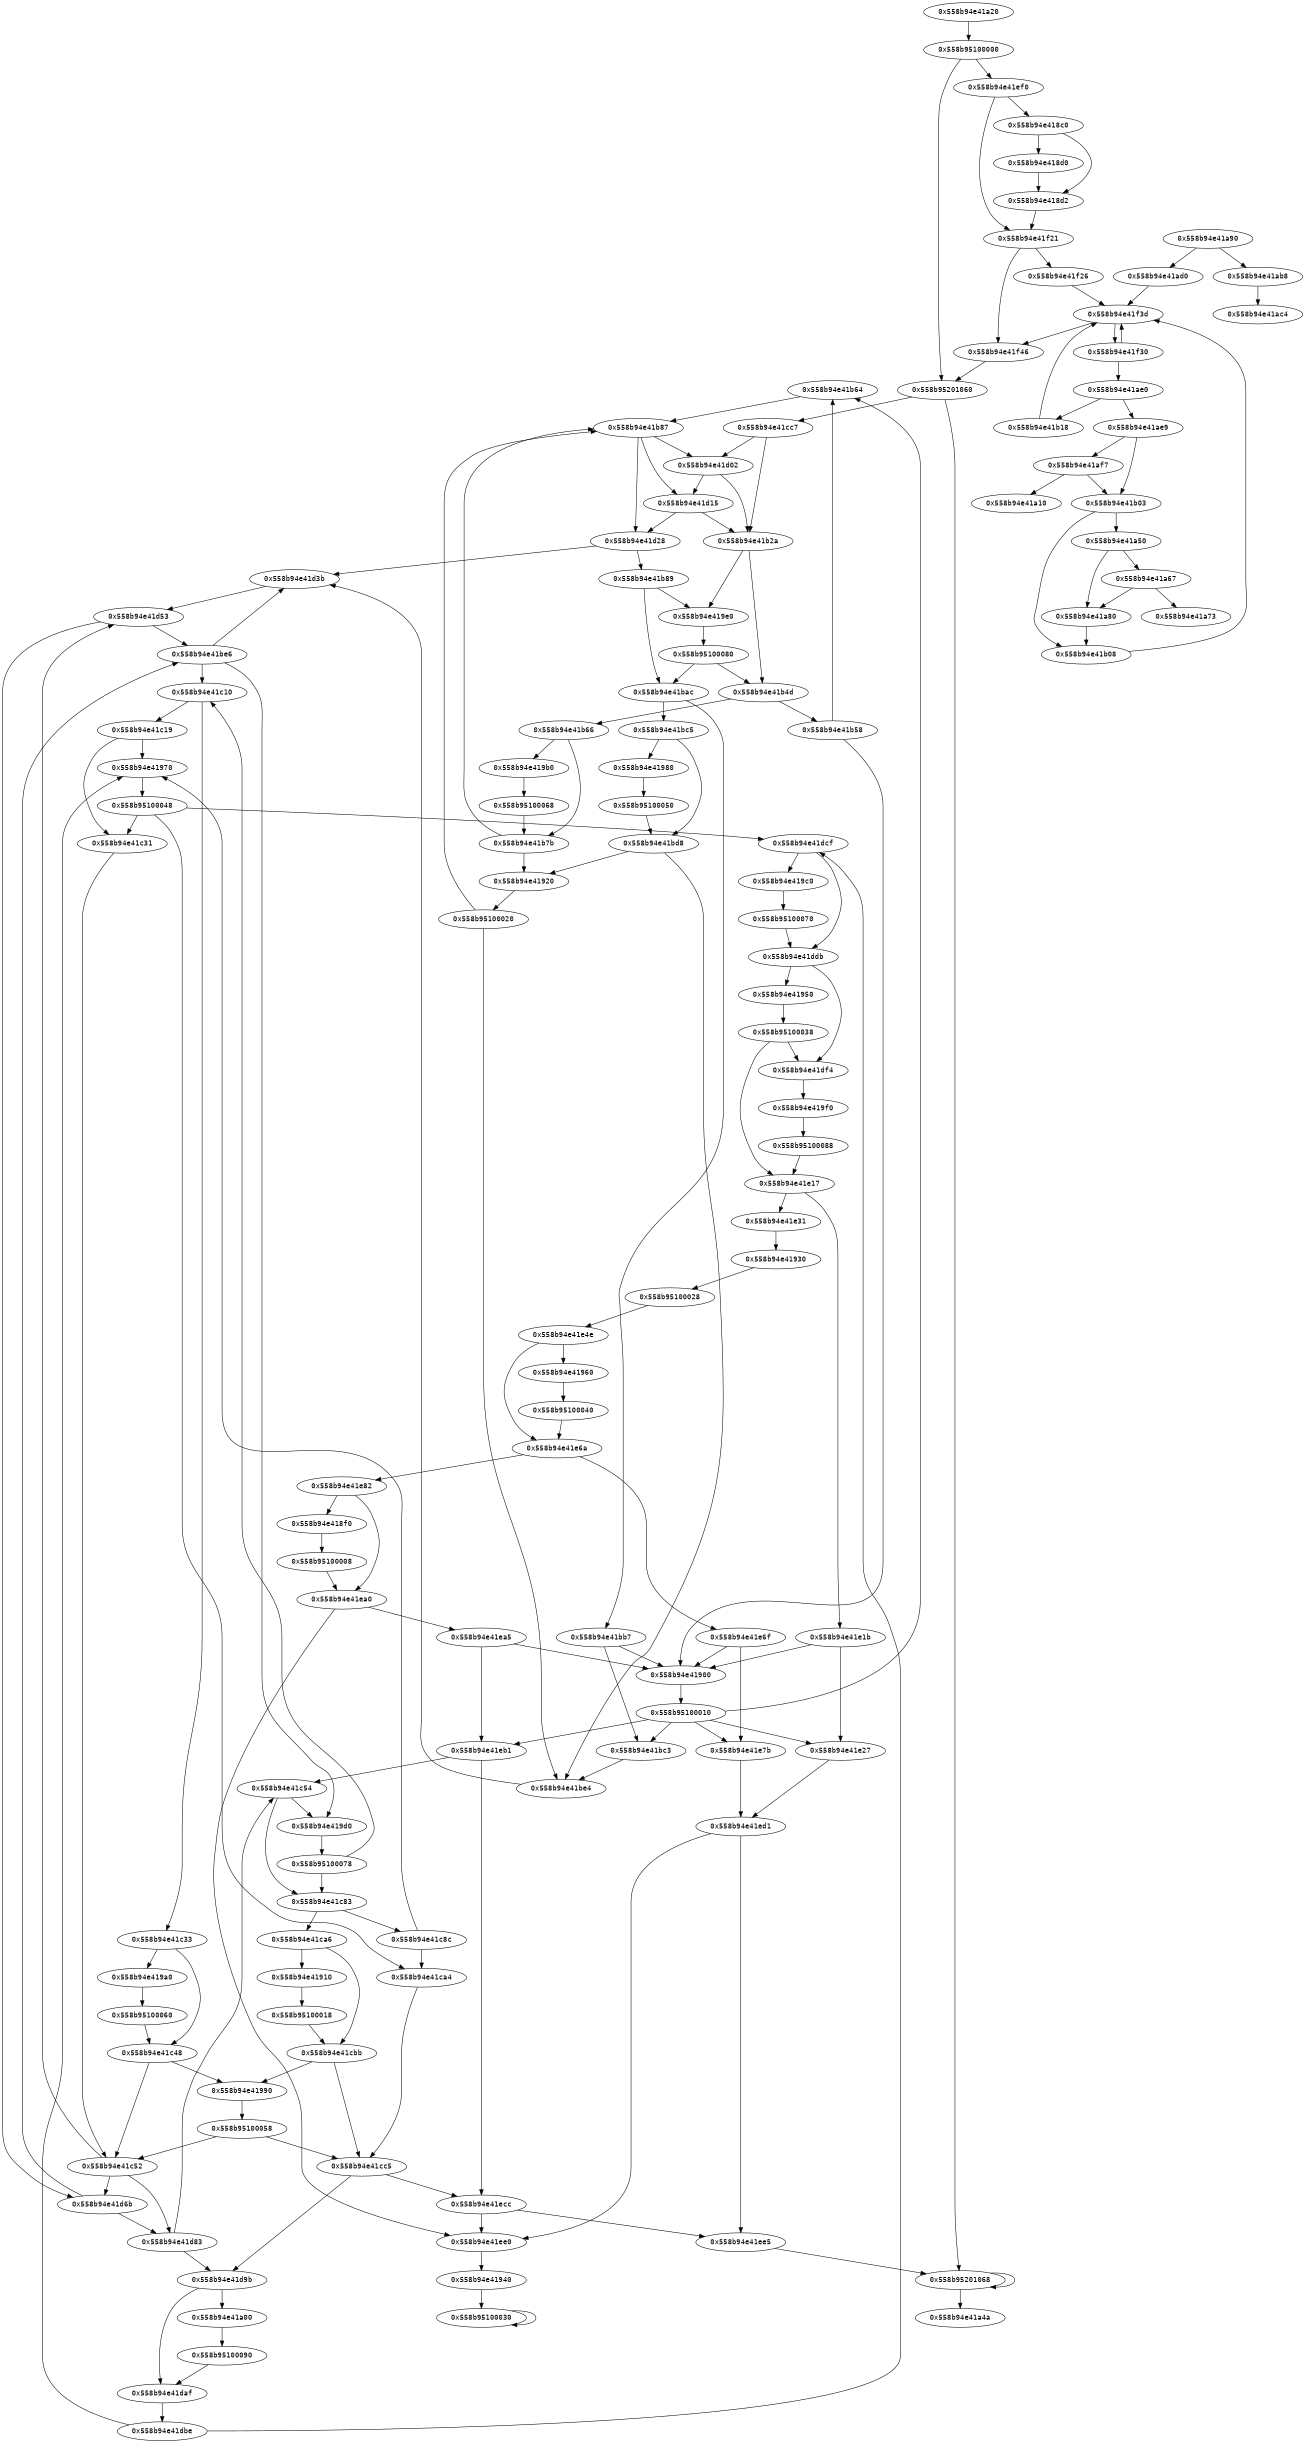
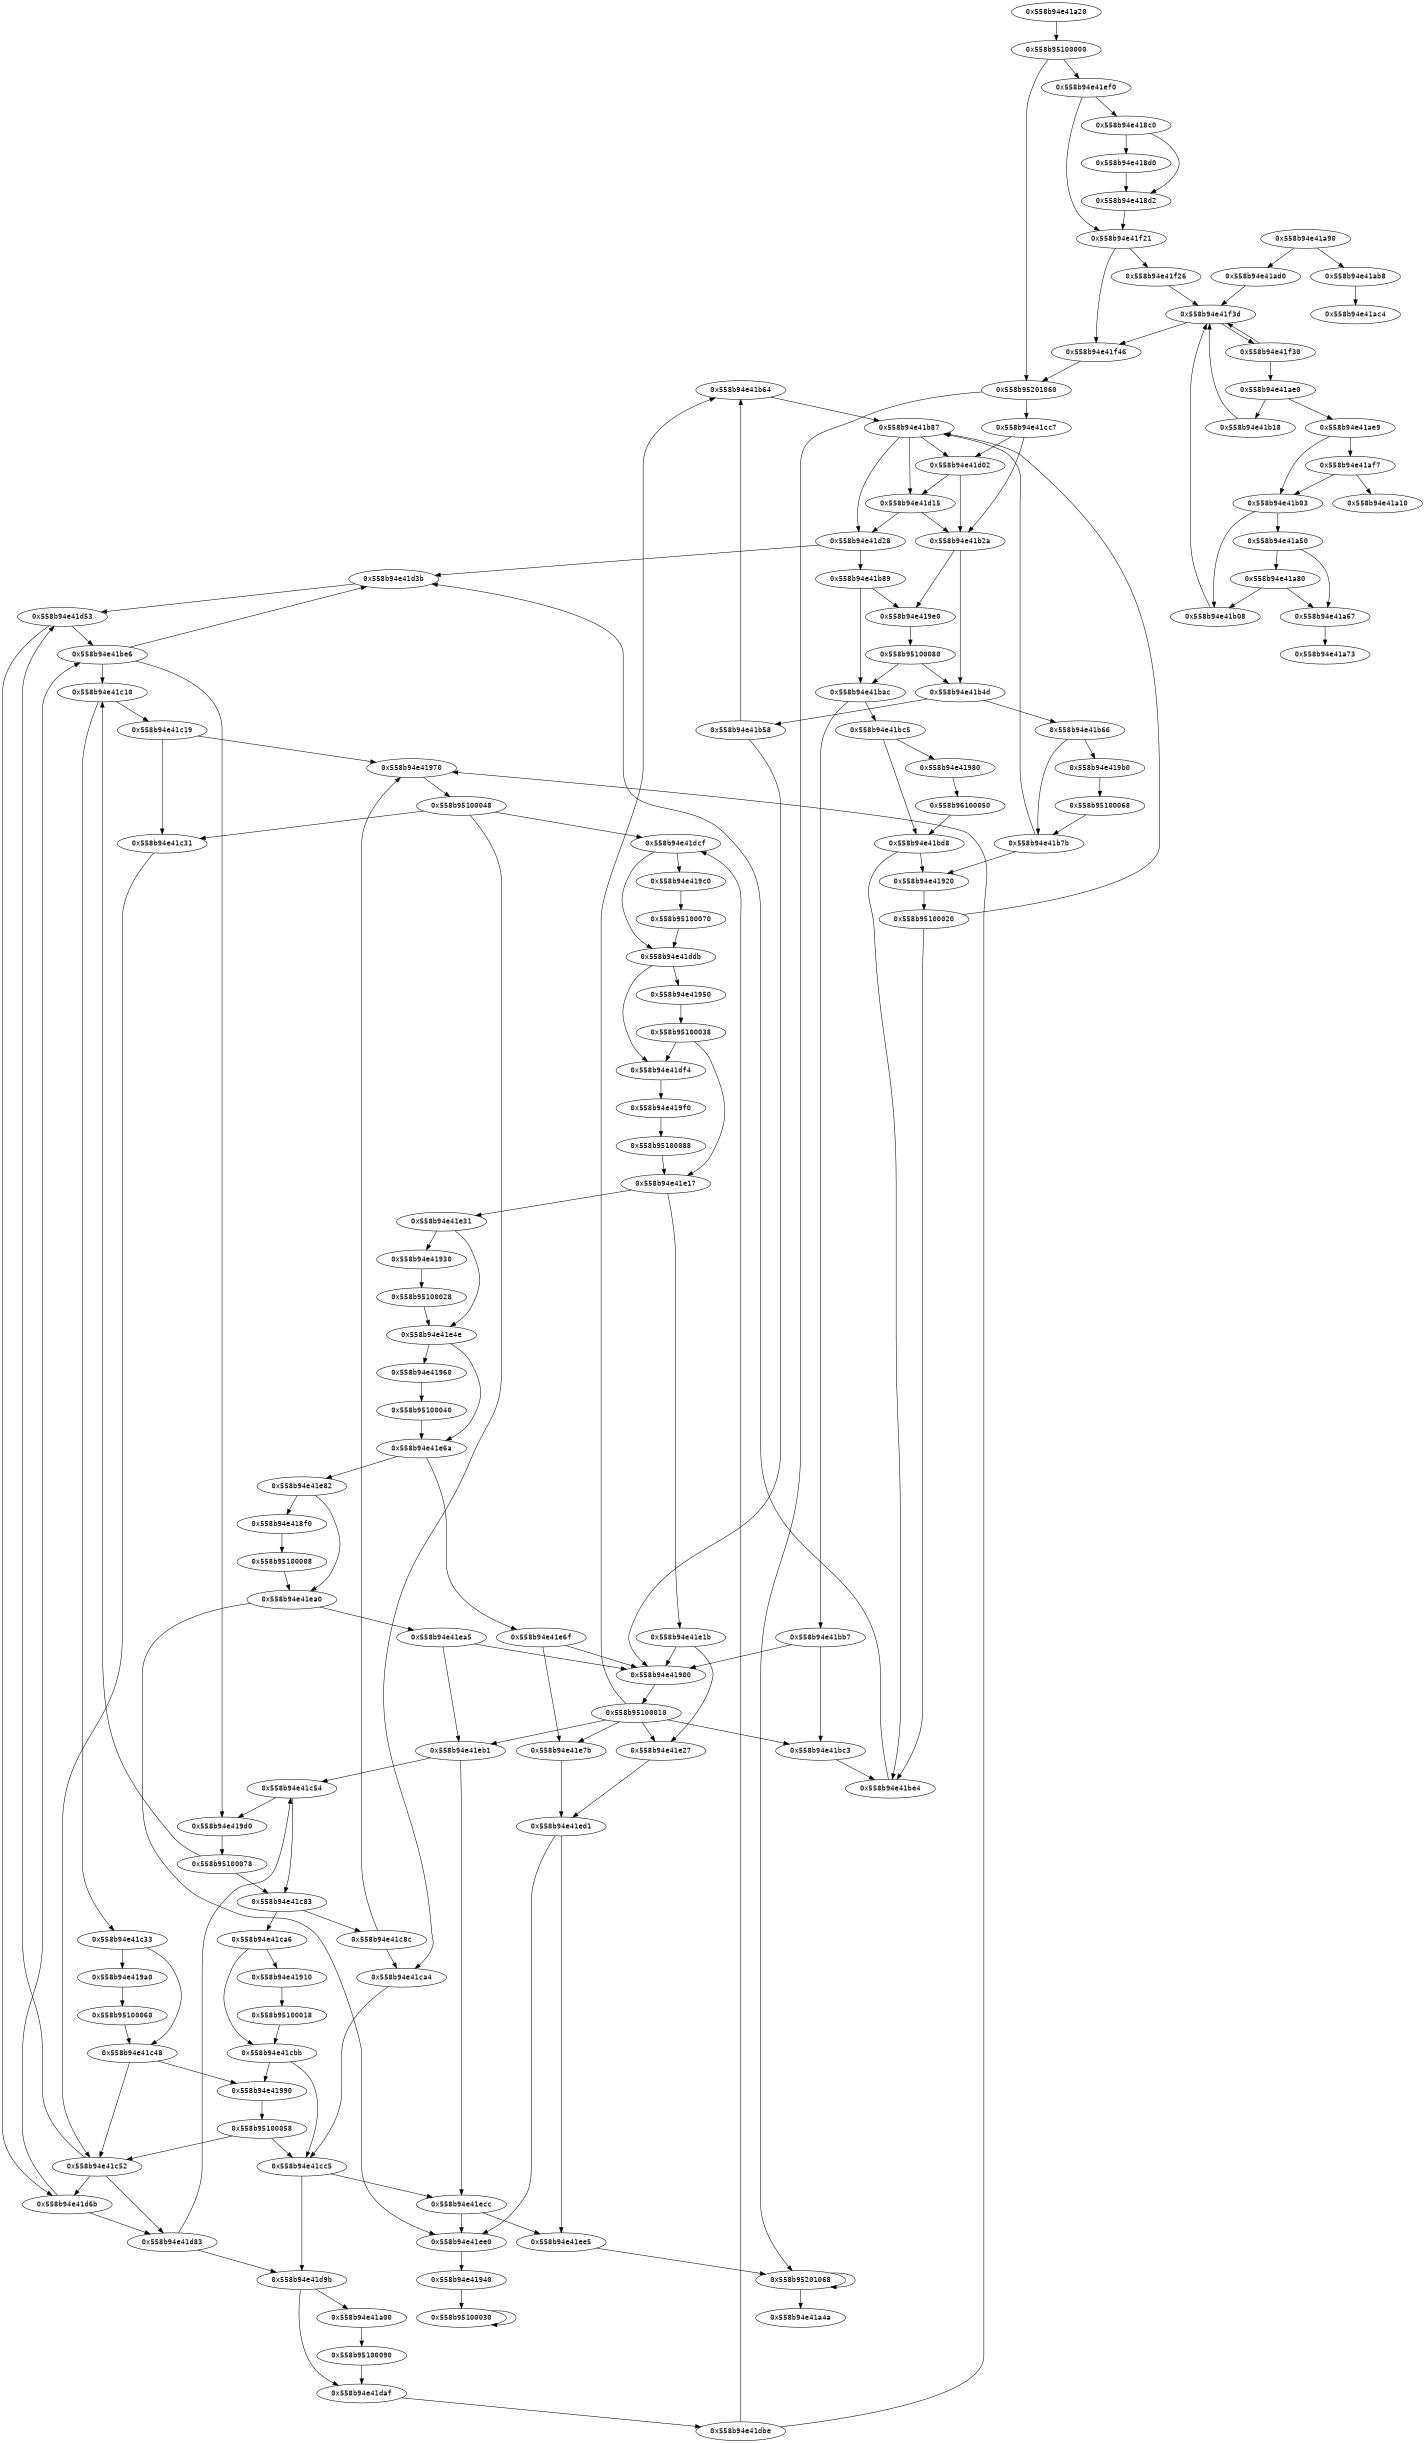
edge "0x558b94e41a67" -> "0x558b94e41a80": reversed
node "0x558b95100050": label "0x558b95100050" -> "0x558b96100050"
edge "0x558b94e41e31" -> "0x558b94e41e4e": added
